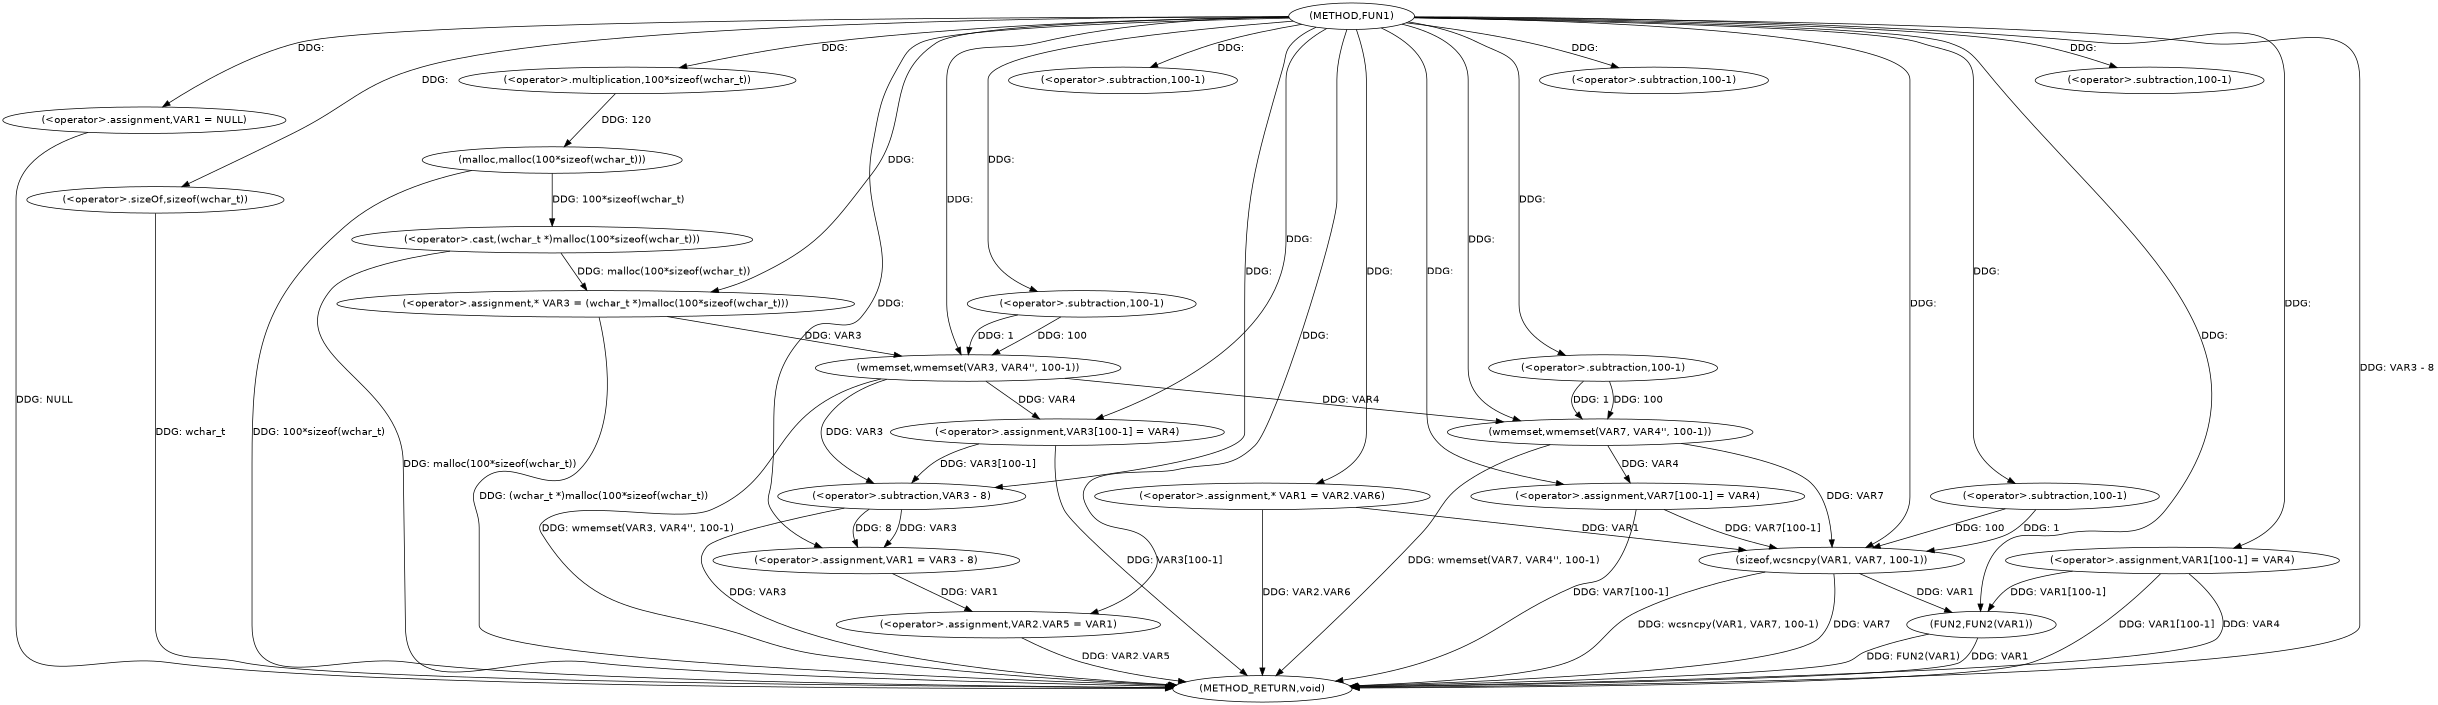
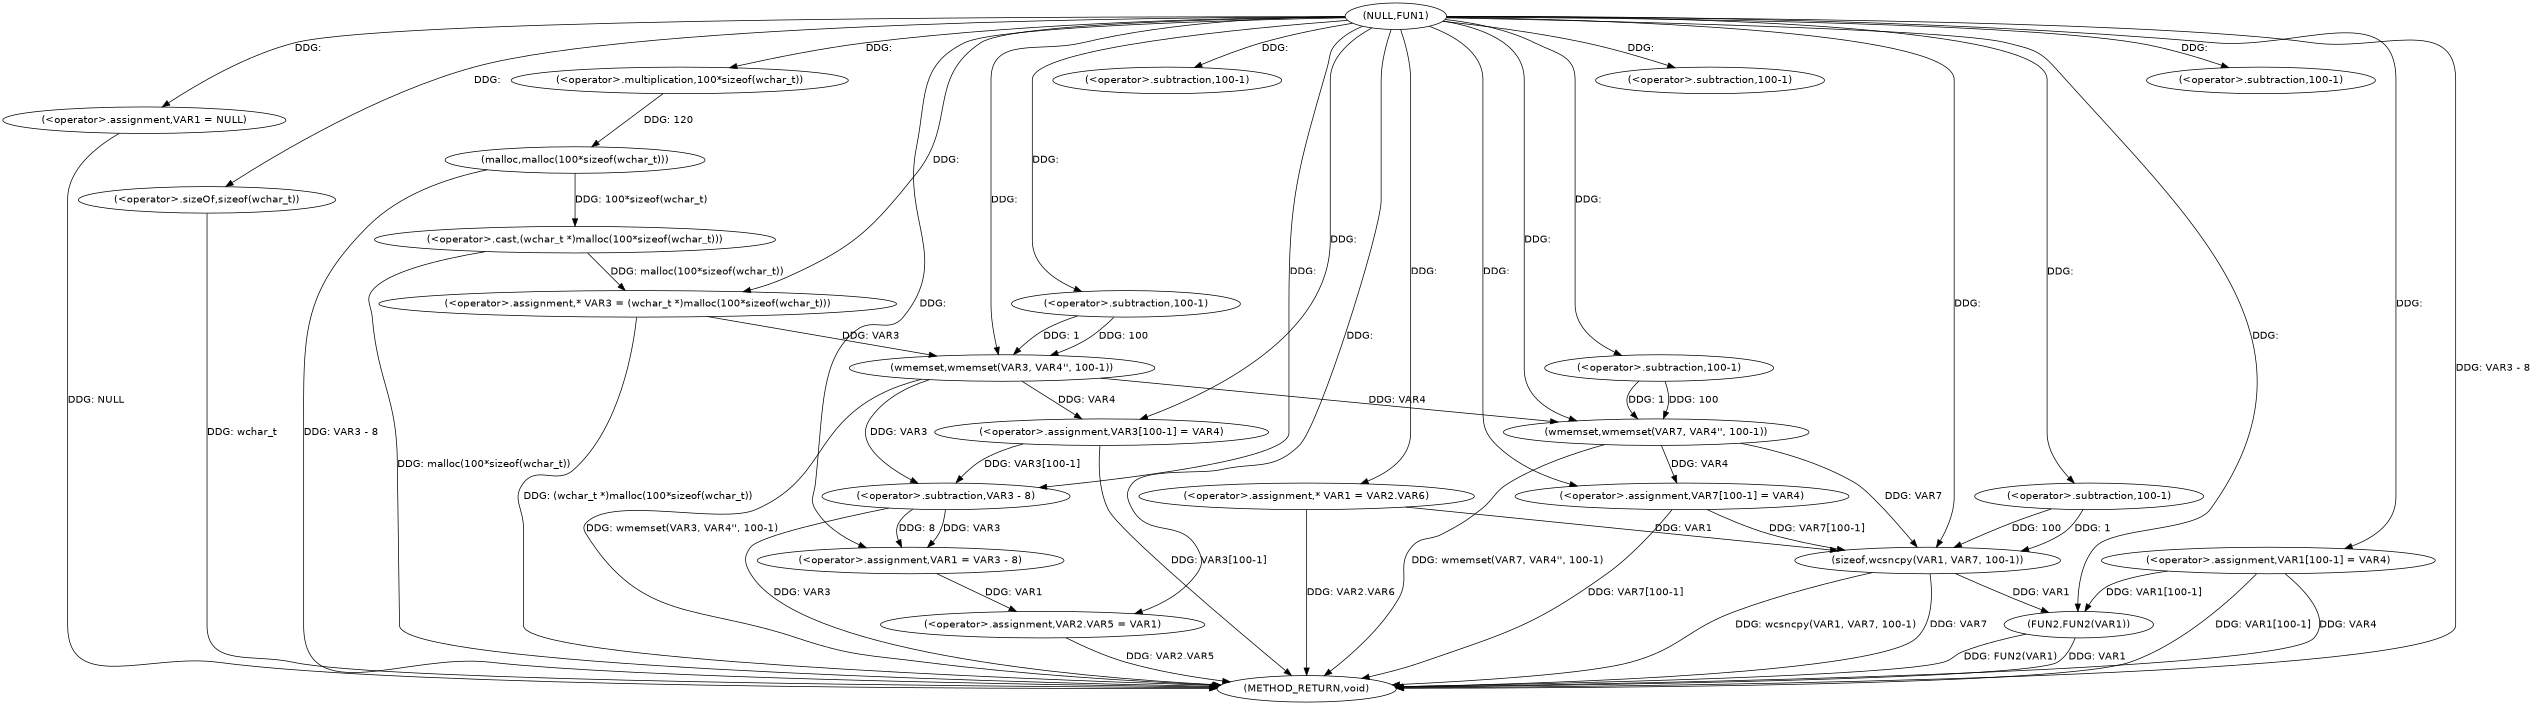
node "(METHOD,FUN1)": label "(METHOD,FUN1)" -> "(NULL,FUN1)"
edge "(malloc,malloc(100*sizeof(wchar_t)))" -> "(METHOD_RETURN,void)": label "DDG: 100*sizeof(wchar_t)" -> "DDG: VAR3 - 8"
